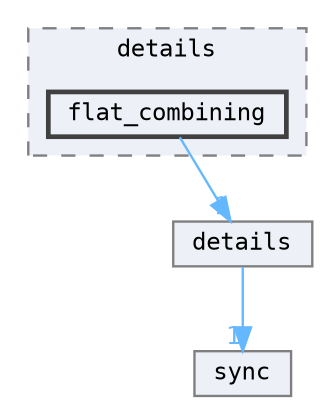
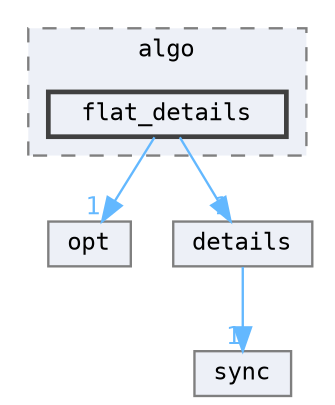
cluster "details": label "details" -> "algo"
node "flat_combining": label "flat_combining" -> "flat_details"
node "opt": added
